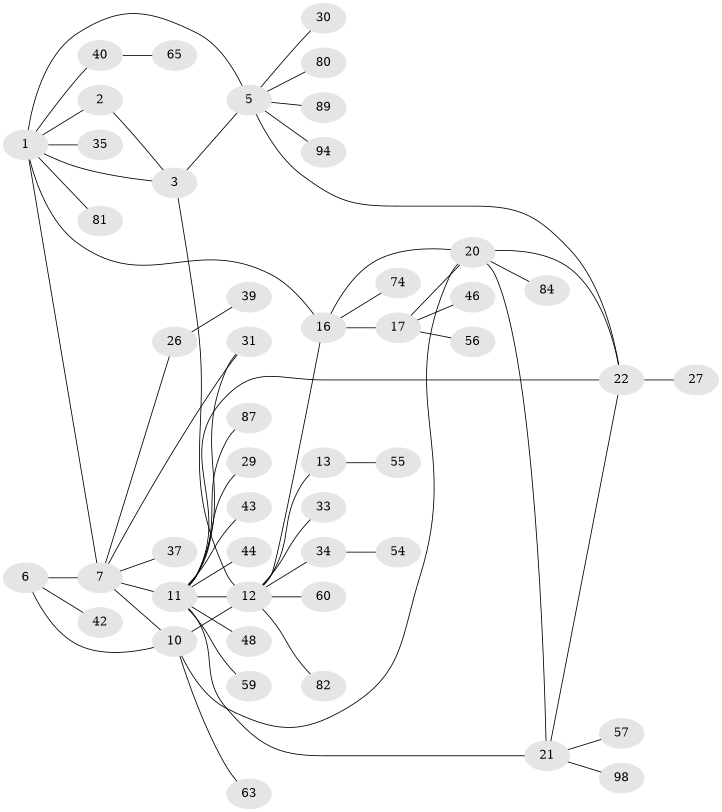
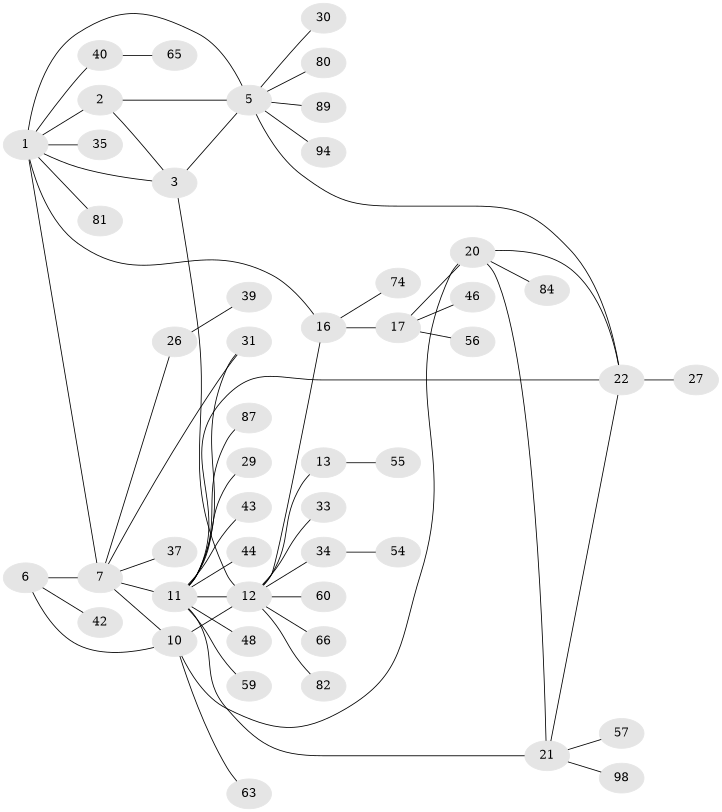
edge "2" -- "5": added
edge "20" -- "16": removed
node "66": added
